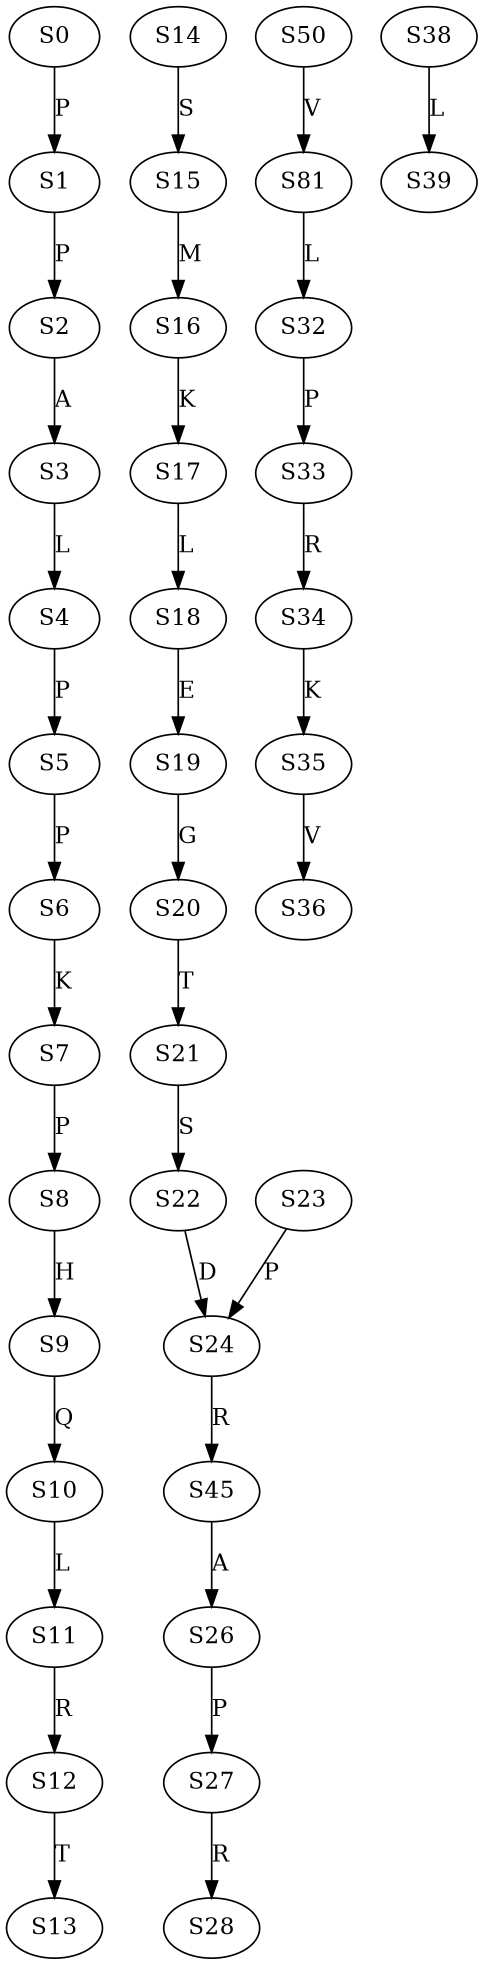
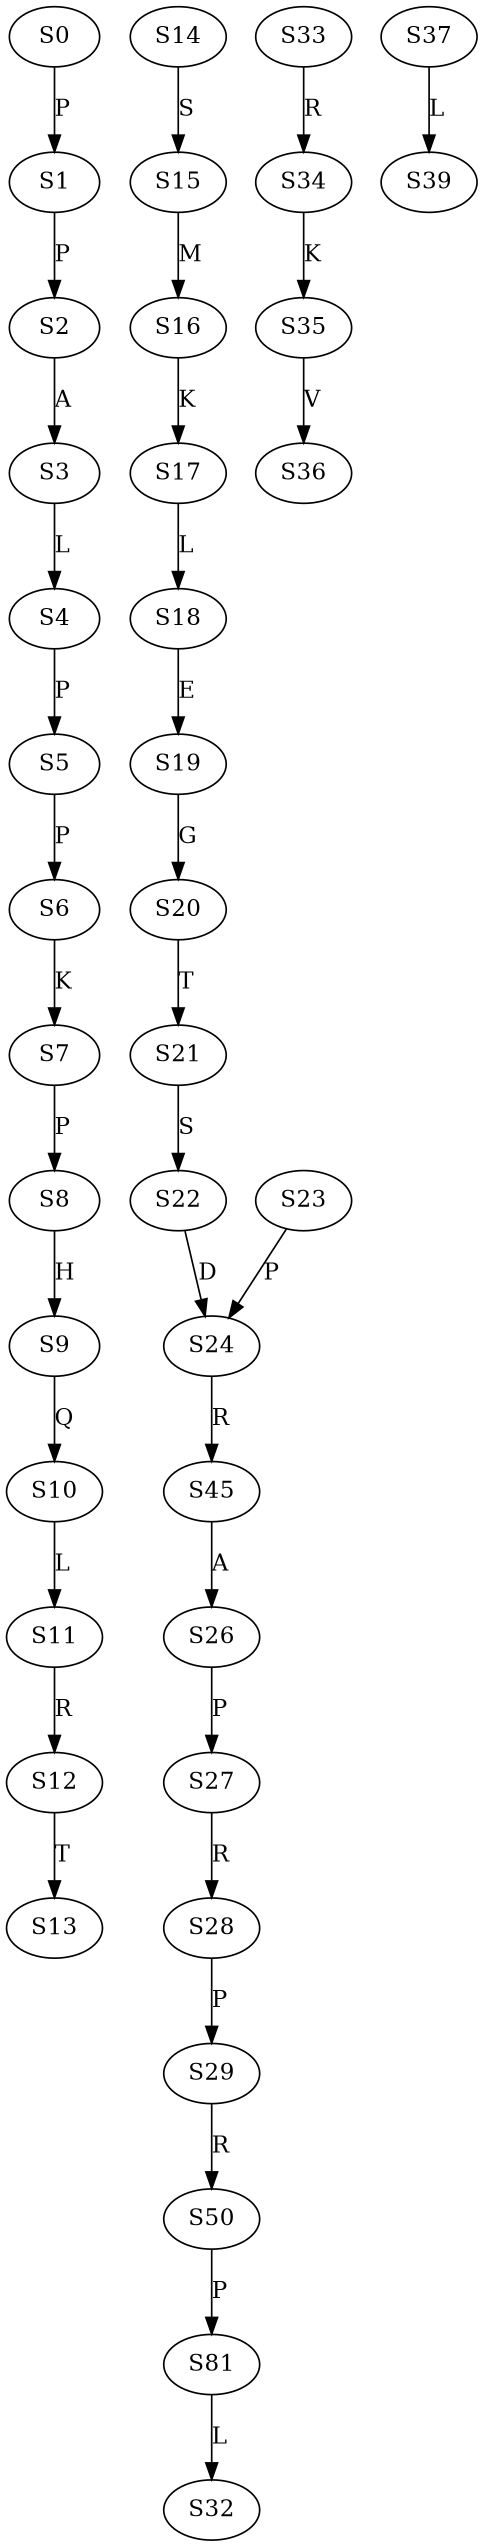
node "S38": label "S38" -> "S37"
edge "S50" -> "S81": label "V" -> "P"
edge "S32" -> "S33": removed, label "P"
node "S29": added
